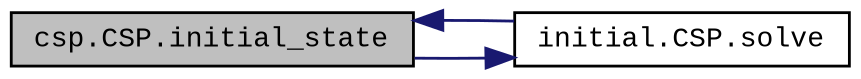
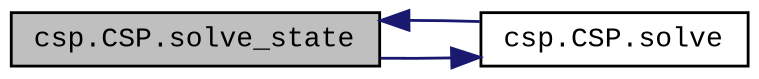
node "csp.CSP.initial_state": label "csp.CSP.initial_state" -> "csp.CSP.solve_state"
node "initial.CSP.solve": label "initial.CSP.solve" -> "csp.CSP.solve"
